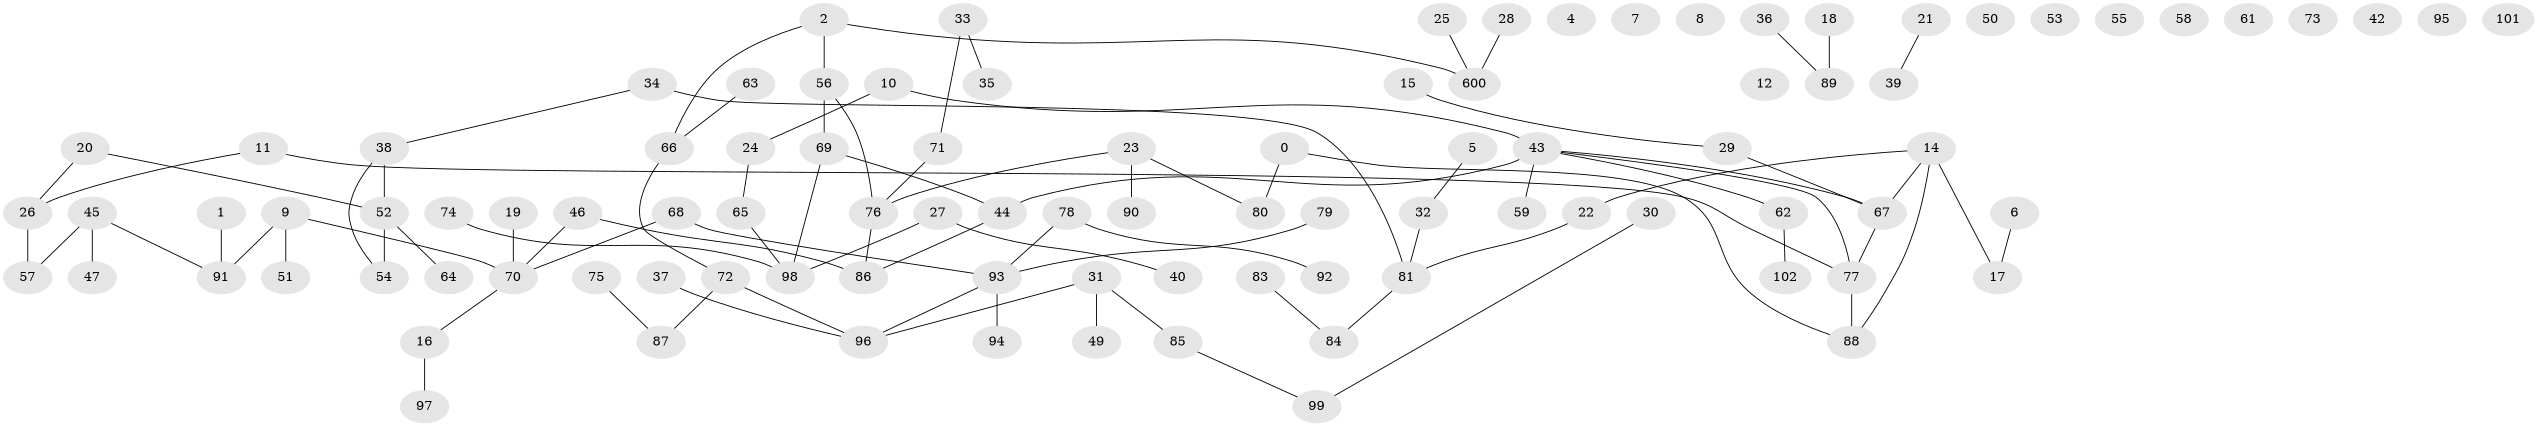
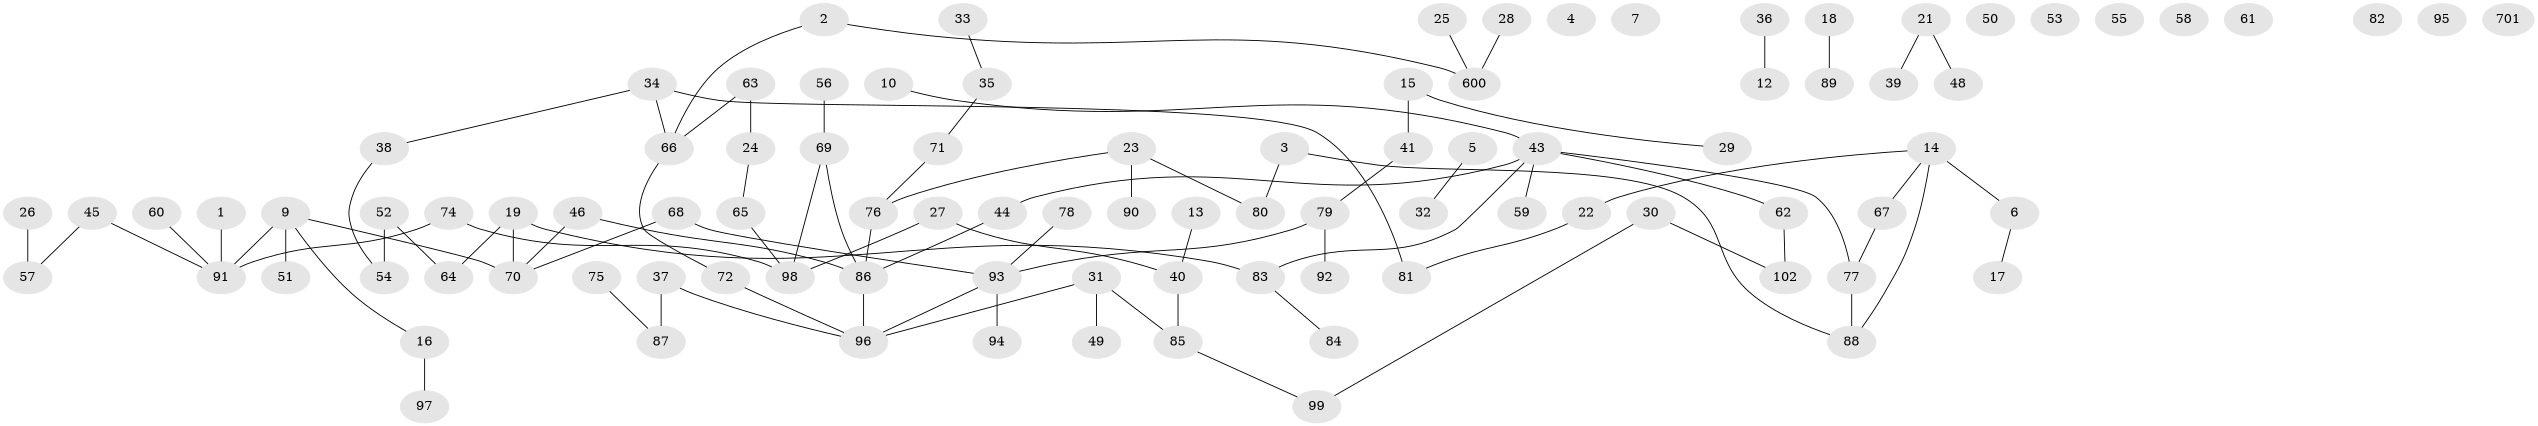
node "8": removed
node "73": removed
node "42": label "42" -> "82"
node "101": label "101" -> "701"
edge "2" -- "56": removed
edge "36" -- "89": now "36" -- "12"
edge "33" -- "71": now "35" -- "71"
node "48": added
edge "34" -- "66": added
edge "10" -- "24": now "63" -- "24"
edge "56" -- "76": removed
node "20": removed
node "11": removed
node "0": label "0" -> "3"
node "41": added
edge "43" -- "67": now "43" -- "83"
edge "69" -- "44": now "69" -- "86"
edge "38" -- "52": removed
edge "29" -- "67": removed
node "60": added
node "13": added
edge "14" -- "17": now "14" -- "6"
edge "30" -- "102": added
edge "78" -- "92": now "79" -- "92"
edge "74" -- "91": added
edge "19" -- "64": added
edge "32" -- "81": removed
edge "19" -- "83": added
node "47": removed
edge "70" -- "16": now "9" -- "16"
edge "72" -- "87": now "37" -- "87"
edge "86" -- "96": added
edge "40" -- "85": added
edge "81" -- "84": removed
